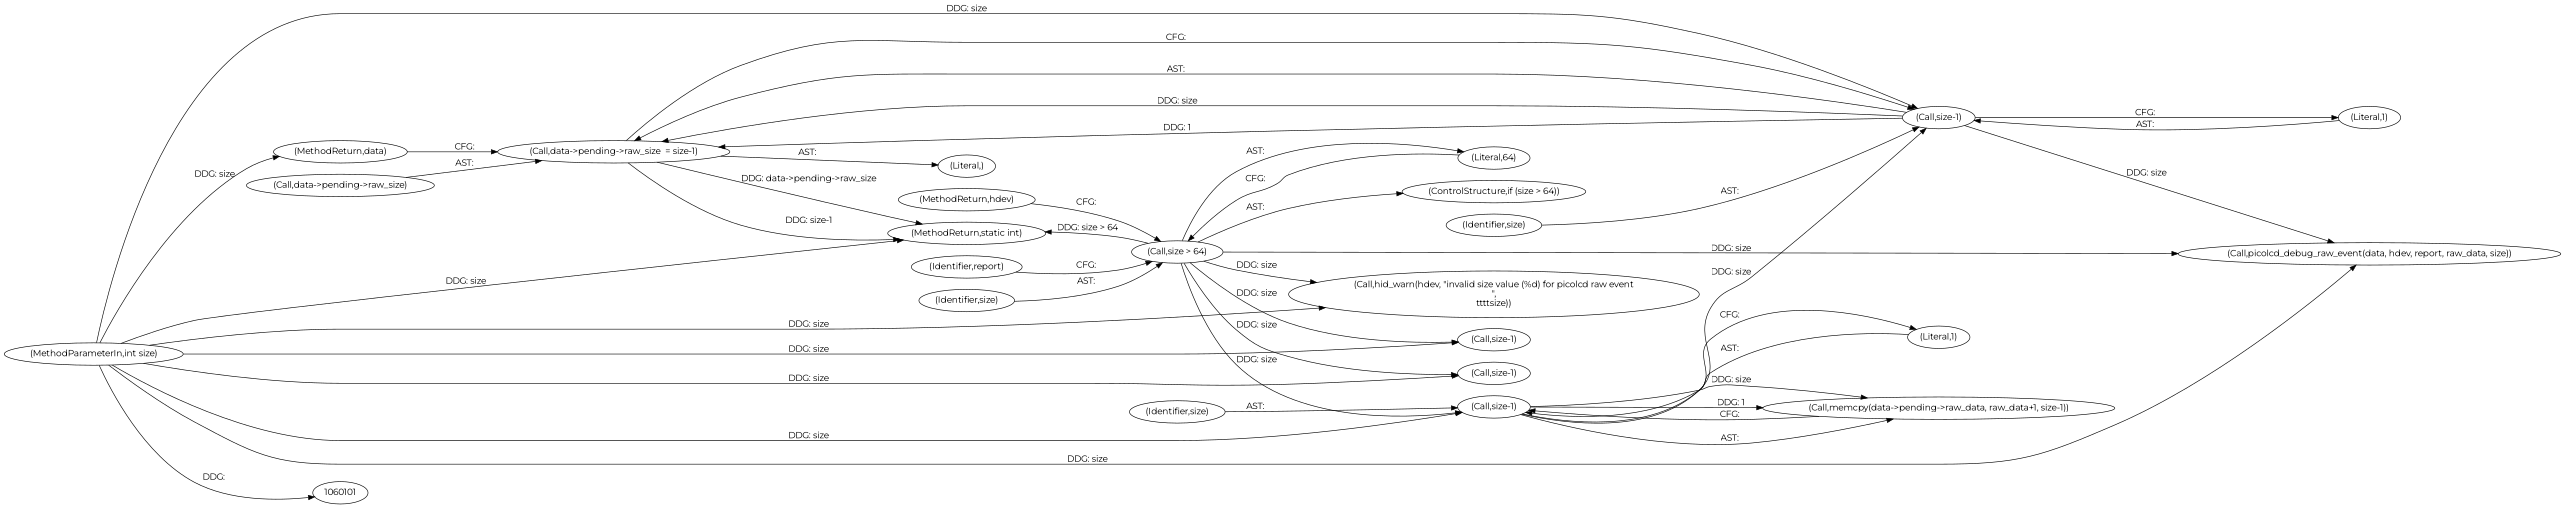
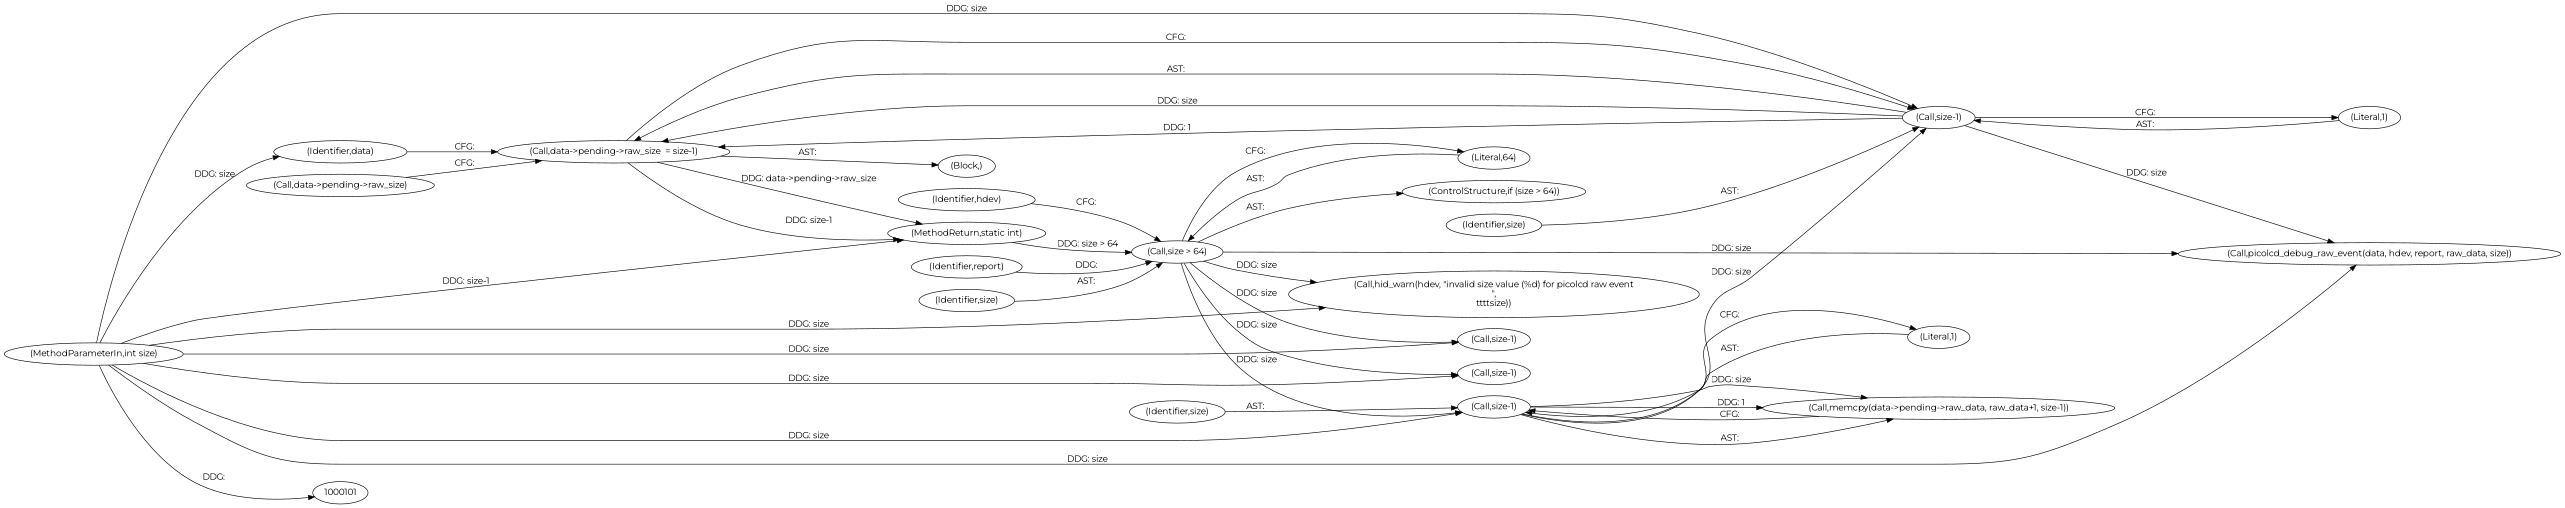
node "(MethodReturn,data)": label "(MethodReturn,data)" -> "(Identifier,data)"
edge "(Call,size > 64)" -> "(Literal,64)": label "AST: " -> "CFG: "
edge "(Call,data->pending->raw_size)" -> "(Call,data->pending->raw_size  = size-1)": label "AST: " -> "CFG: "
node "(Literal,)": label "(Literal,)" -> "(Block,)"
edge "(Literal,64)" -> "(Call,size > 64)": label "CFG: " -> "AST: "
node "(MethodReturn,hdev)": label "(MethodReturn,hdev)" -> "(Identifier,hdev)"
edge "(Call,size > 64)" -> "(MethodReturn,static int)": reversed
edge "(Identifier,report)" -> "(Call,size > 64)": label "CFG: " -> "DDG: "
edge "(MethodParameterIn,int size)" -> "(MethodReturn,static int)": label "DDG: size" -> "DDG: size-1"
node "1060101": label "1060101" -> "1000101"
